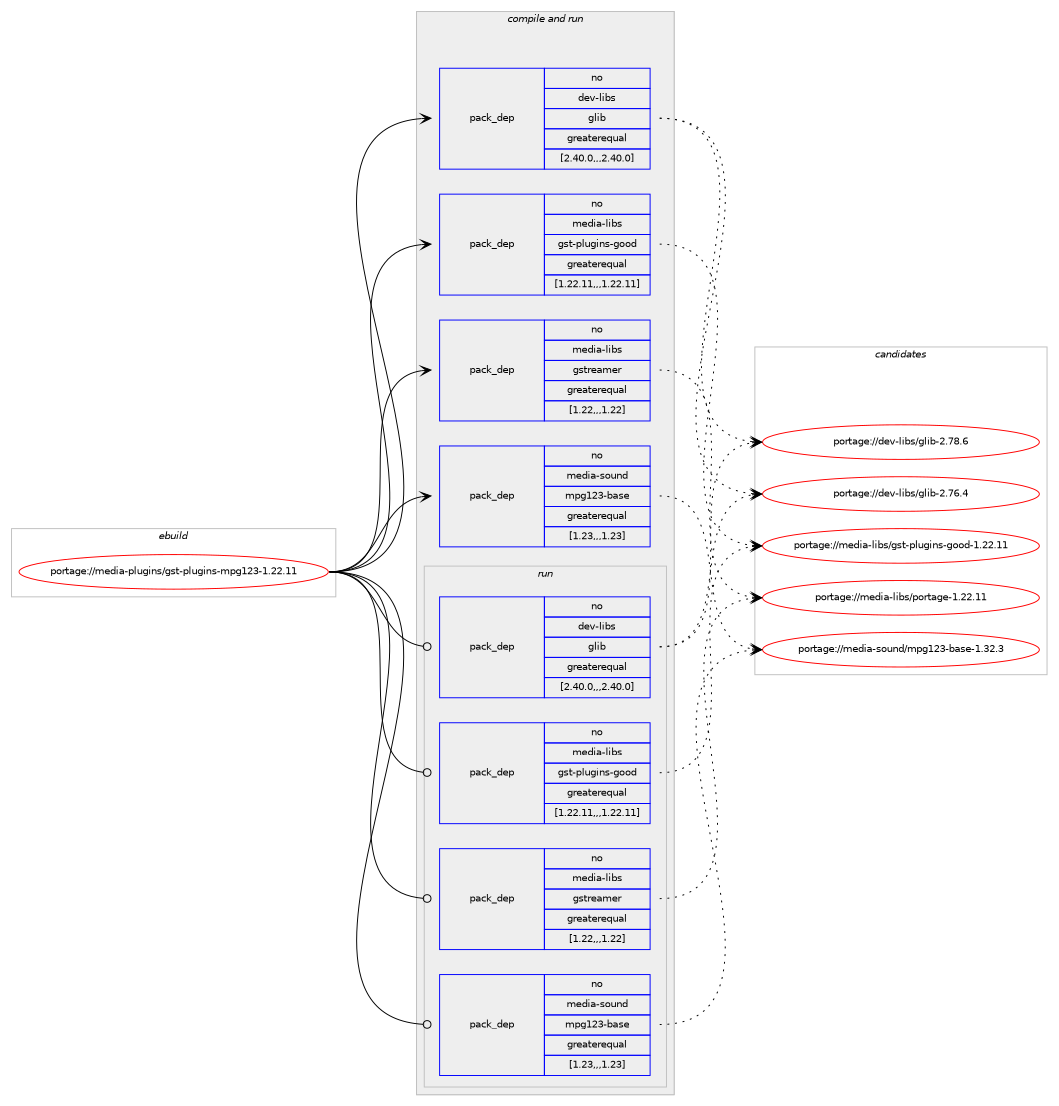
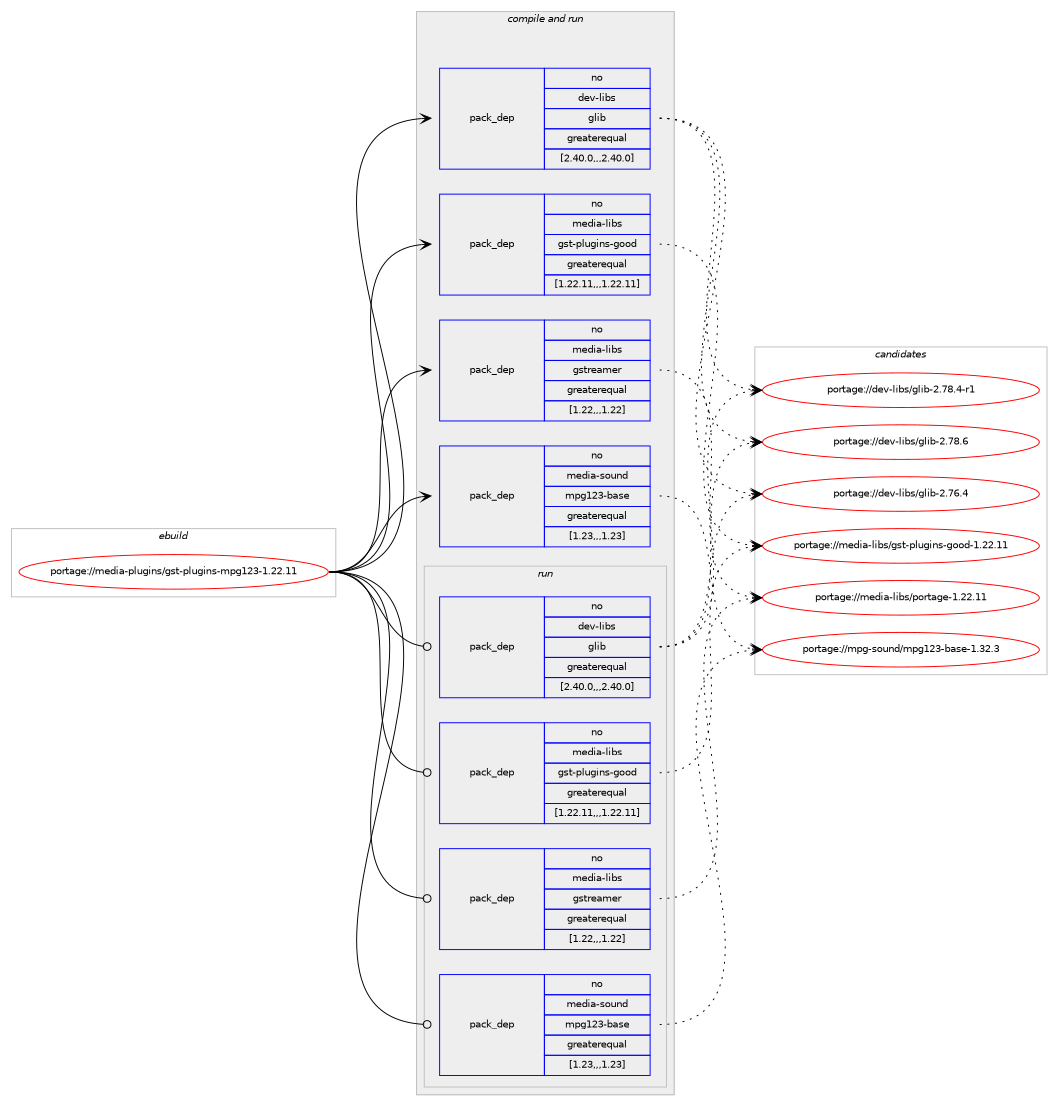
node "portage://dev-libs/glib-2.78.4-r1": added
node "portage://media-sound/mpg123-base-1.32.3": label "portage://media-sound/mpg123-base-1.32.3" -> "portage://mpg-sound/mpg123-base-1.32.3"
